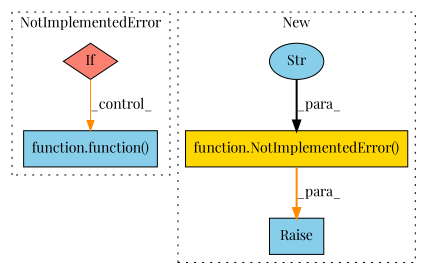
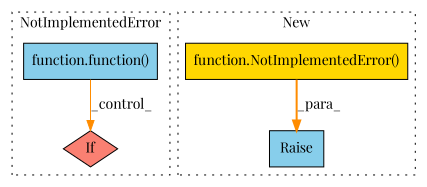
node "Str": removed
edge "If" -> "function.function()": reversed
